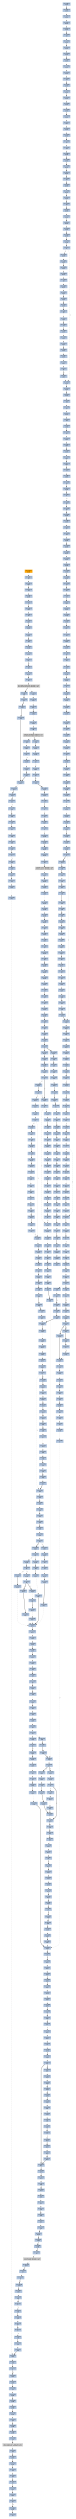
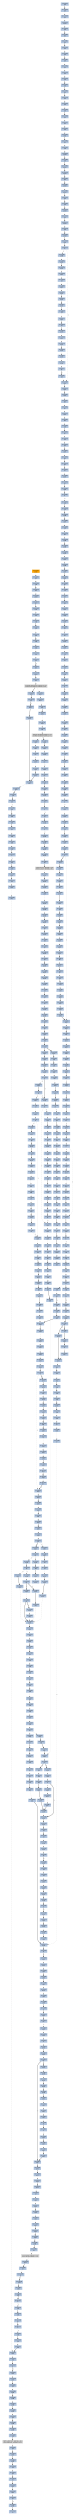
edge "0x0043da2a jmp" -> "0x0043da58 movl": now "0x0043da47 jae" -> "0x0043da58 movl"
